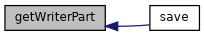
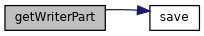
edge "save" -> "getWriterPart": reversed
